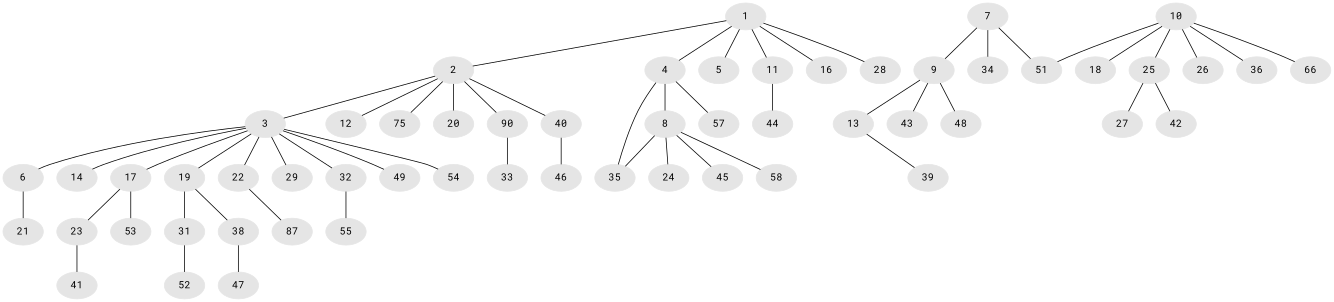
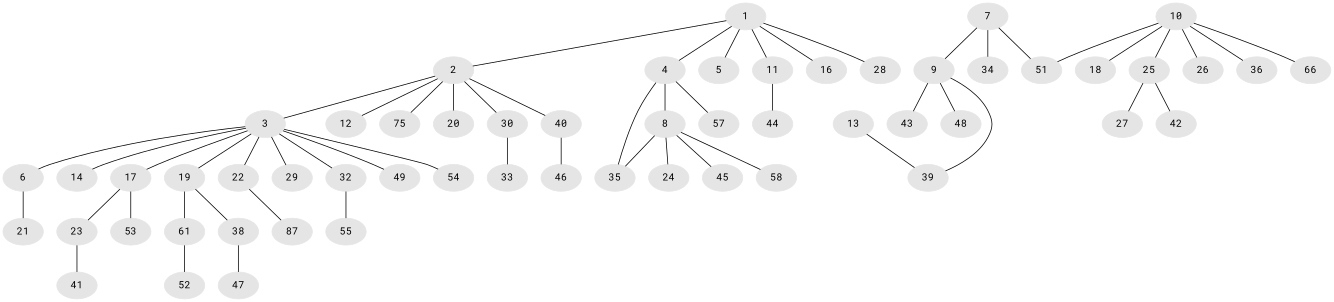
edge "9" -- "13": now "9" -- "39"
node "90": label "90" -> "30"
node "31": label "31" -> "61"
